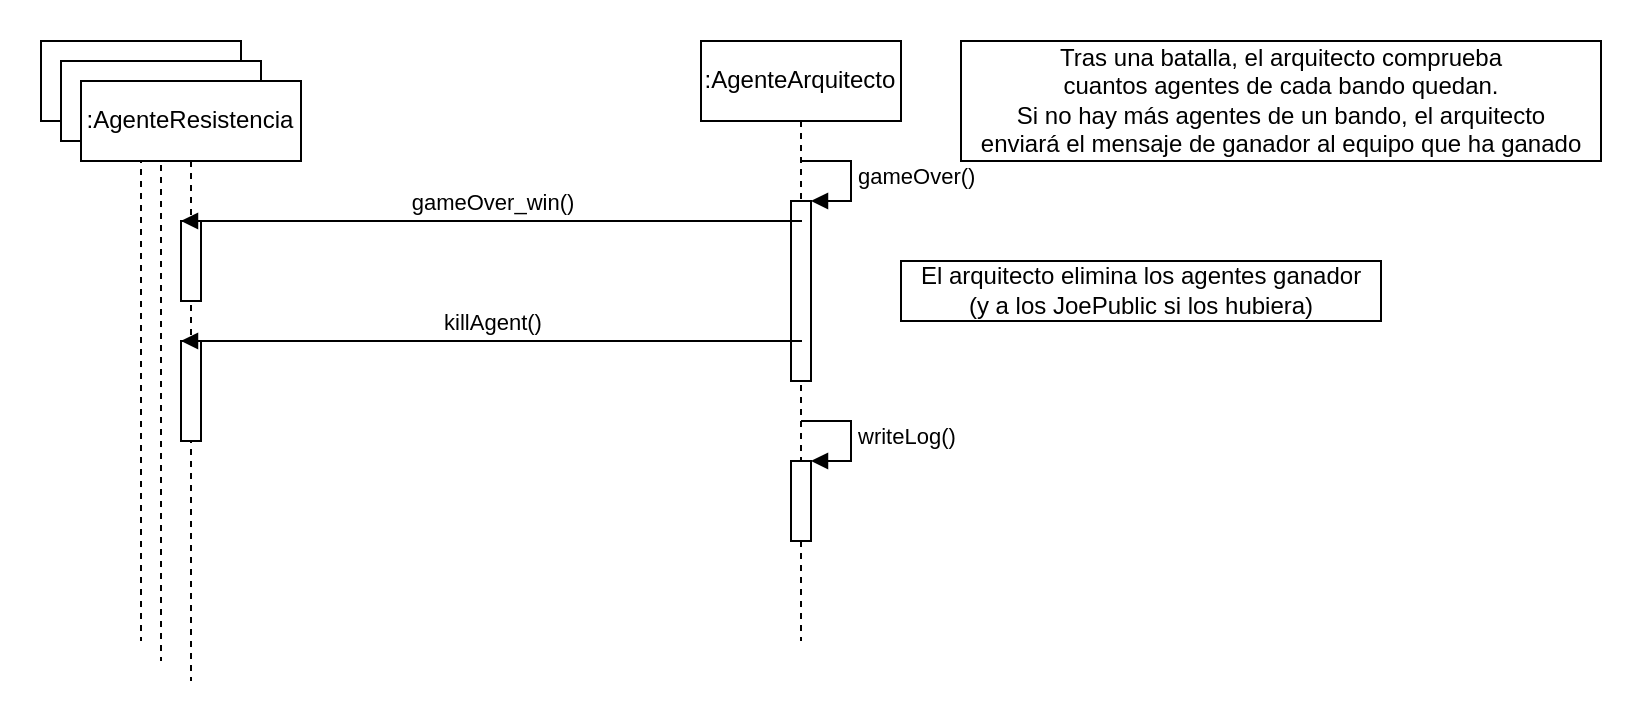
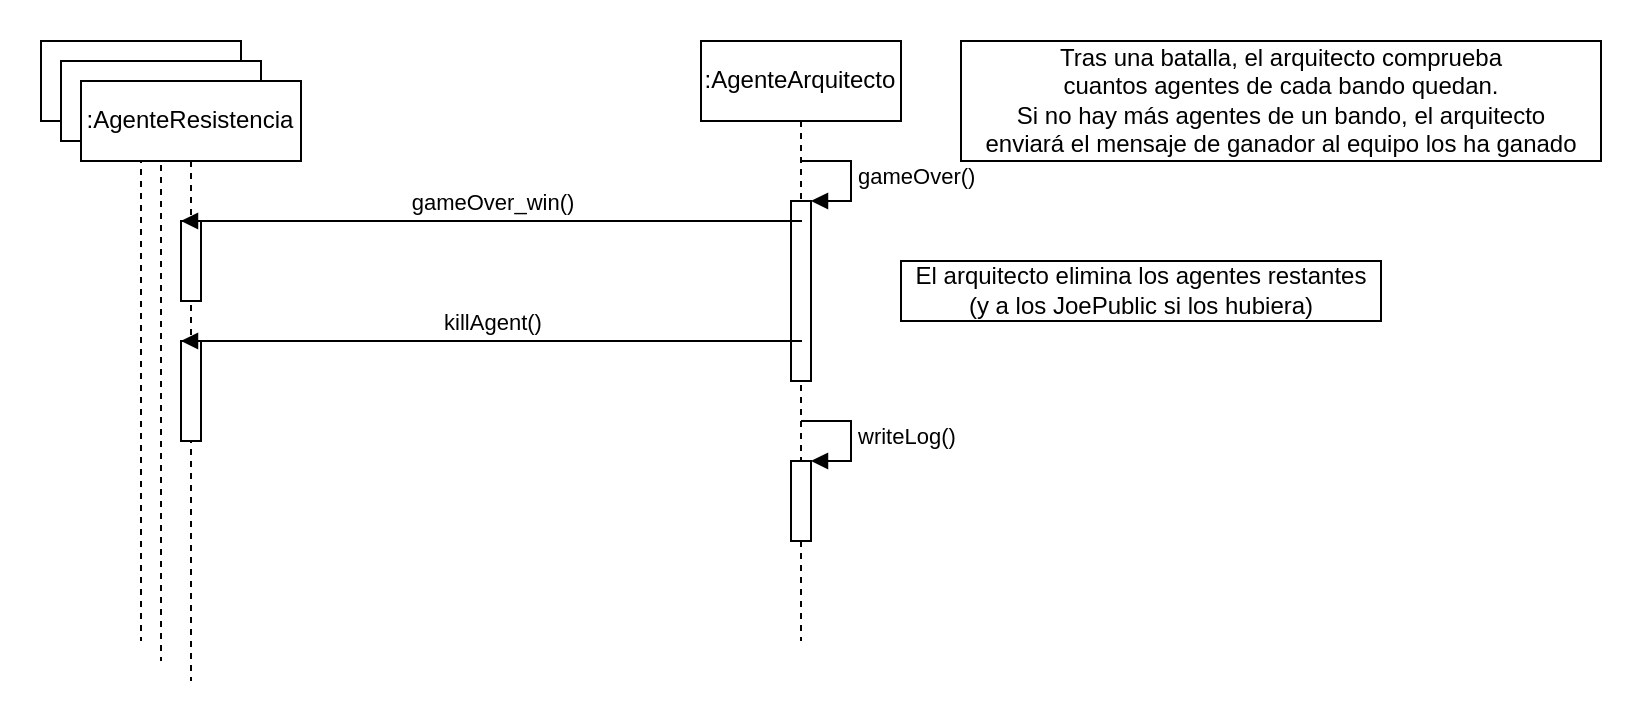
node "Tras una batalla, el arquitecto comprueba cuantos agentes de cada bando quedan. Si no hay más agentes de un bando, el arquitecto enviará el mensaje de ganador al equipo que ha ganado": label "Tras una batalla, el arquitecto comprueba cuantos agentes de cada bando quedan. Si no hay más agentes de un bando, el arquitecto enviará el mensaje de ganador al equipo que ha ganado" -> "Tras una batalla, el arquitecto comprueba cuantos agentes de cada bando quedan. Si no hay más agentes de un bando, el arquitecto enviará el mensaje de ganador al equipo los ha ganado"
node "El arquitecto elimina los agentes ganador (y a los JoePublic si los hubiera)": label "El arquitecto elimina los agentes ganador (y a los JoePublic si los hubiera)" -> "El arquitecto elimina los agentes restantes (y a los JoePublic si los hubiera)"
